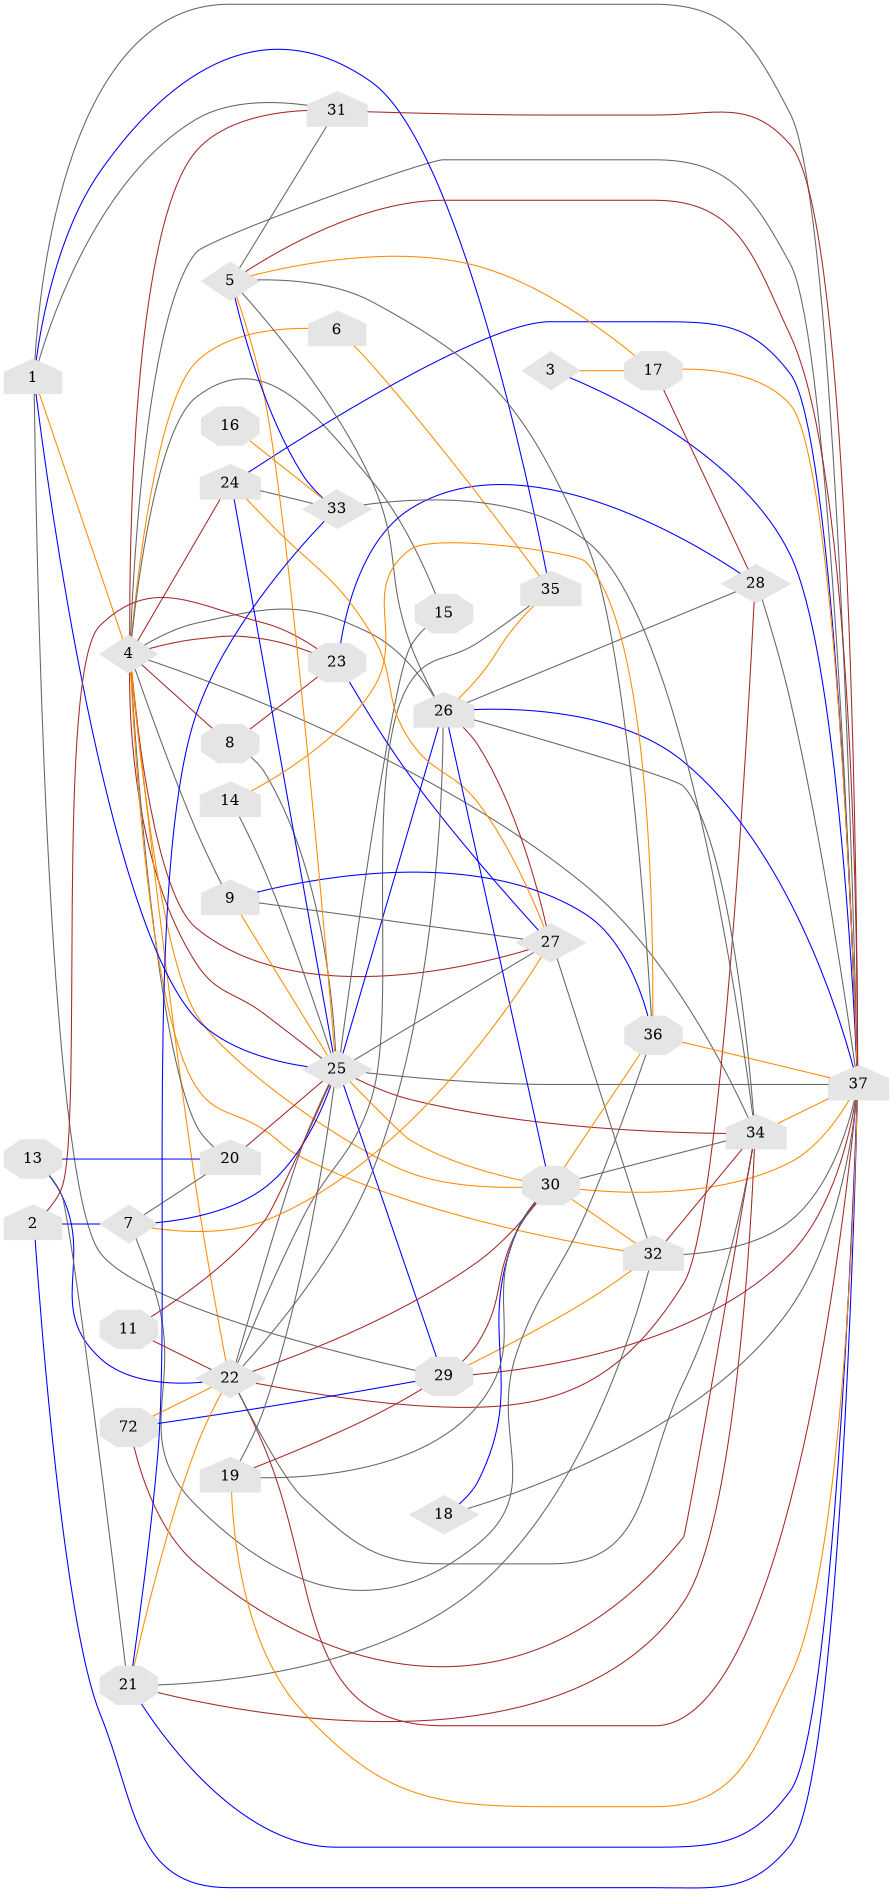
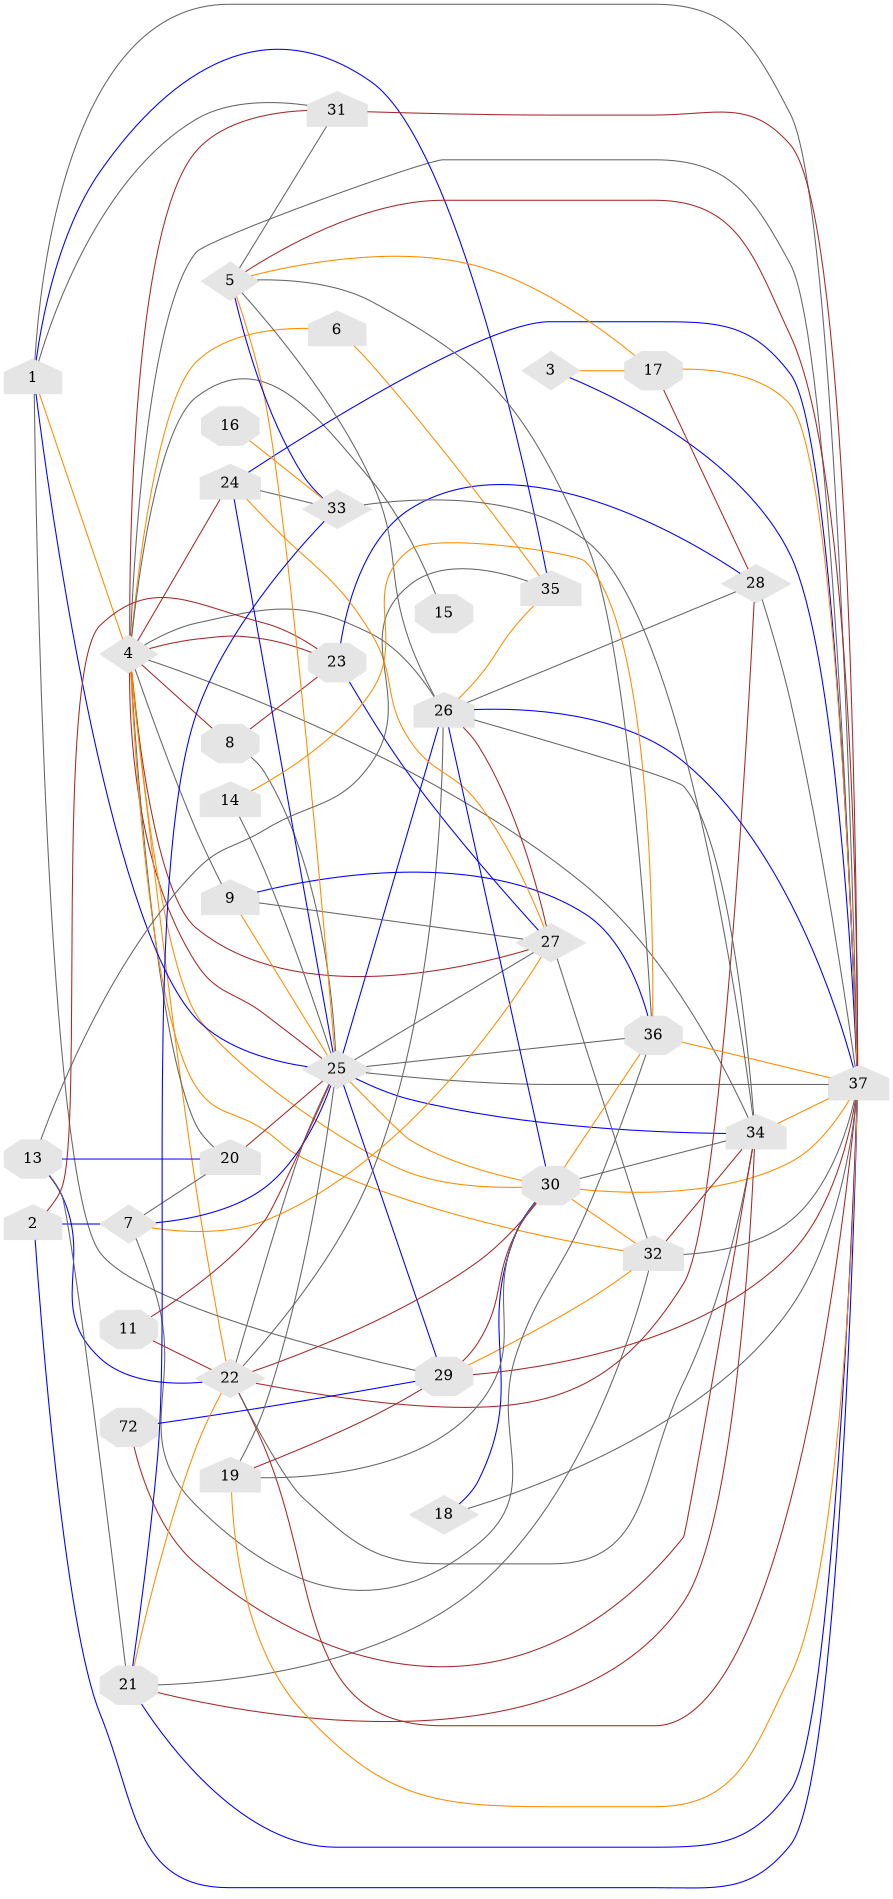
edge "15" -- "25": now "36" -- "25"
edge "35" -- "22": now "35" -- "13"
edge "25" -- "34": color brown -> blue
edge "22" -- "72": removed
